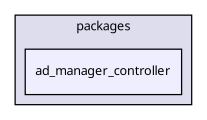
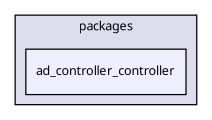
node "ad_manager_controller": label "ad_manager_controller" -> "ad_controller_controller"
